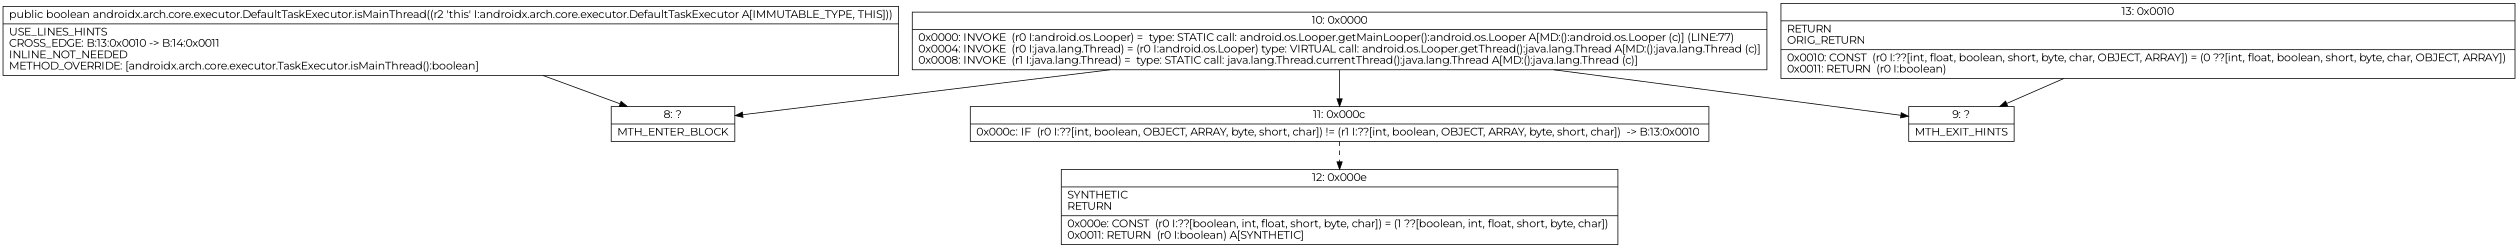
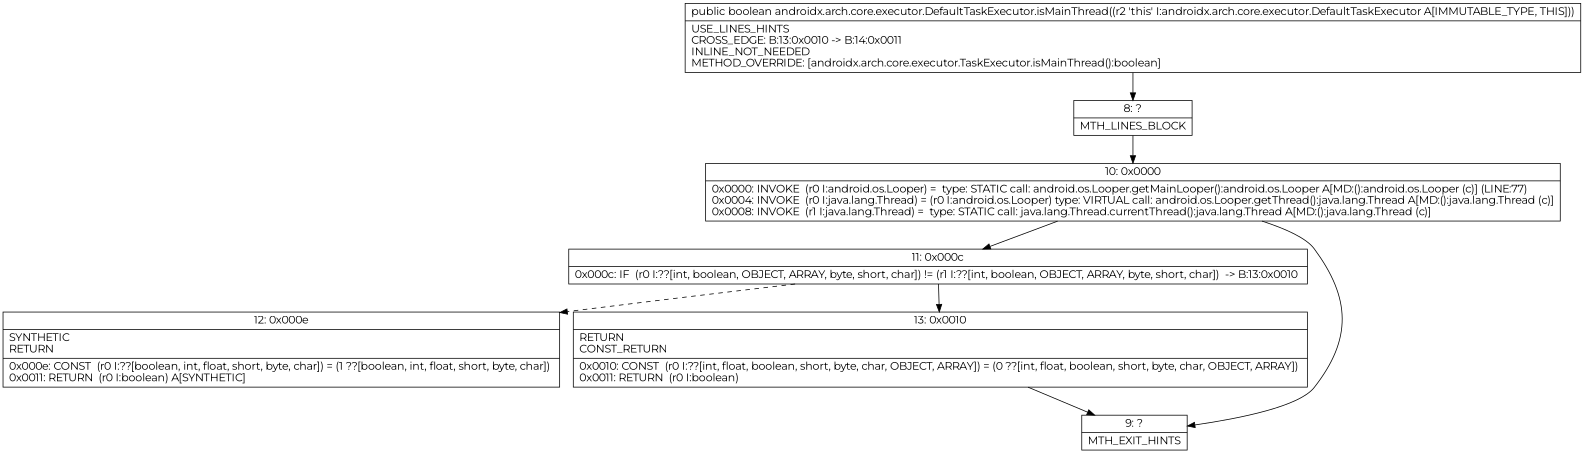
node "13: 0x0010": text "ORIG_RETURN" -> "CONST_RETURN"
edge "10: 0x0000" -> "8: ?": reversed
node "8: ?": text "MTH_ENTER_BLOCK" -> "MTH_LINES_BLOCK"
edge "11: 0x000c" -> "13: 0x0010": added
